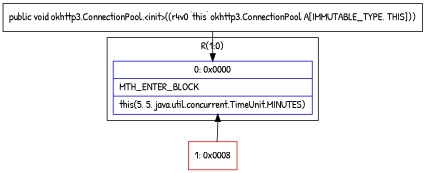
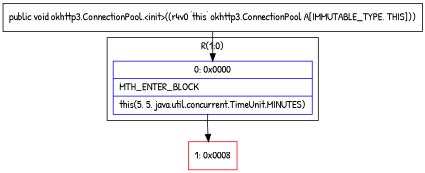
edge "1: 0x0008" -> "0: 0x0000": reversed
